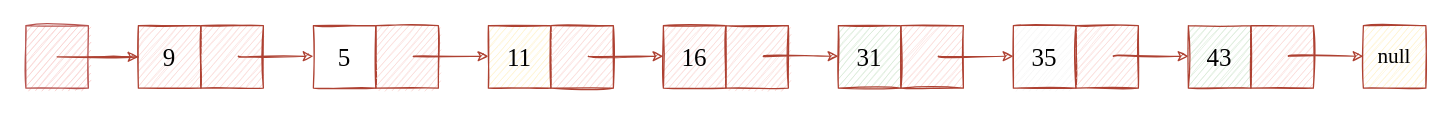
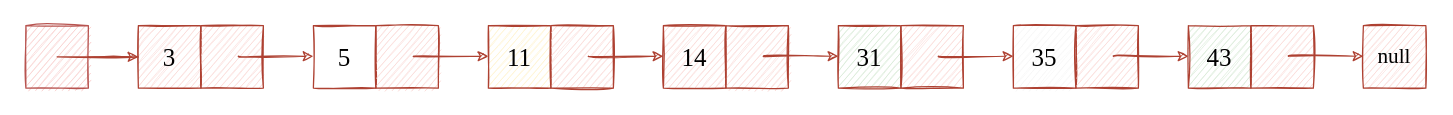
node "9": label "9" -> "3"
node "16": label "16" -> "14"
node "null": fillcolor #fff2cc -> #fad9d5
